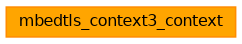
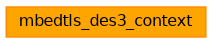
node "mbedtls_context3_context": label "mbedtls_context3_context" -> "mbedtls_des3_context"
